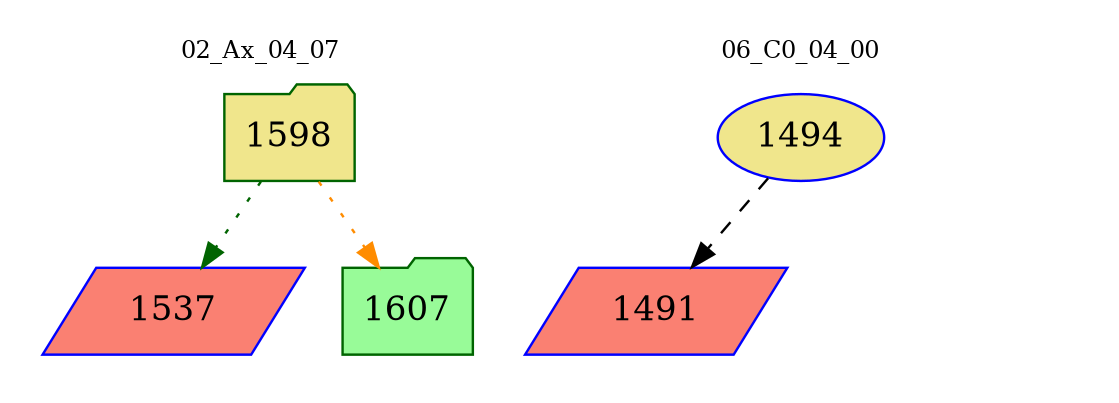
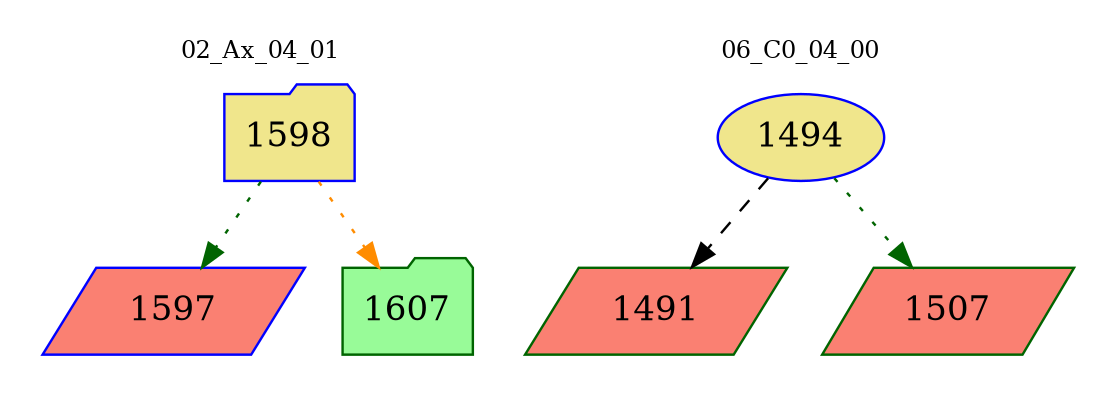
cluster "02_Ax_04_07": label "02_Ax_04_07" -> "02_Ax_04_01"
node "1598": color darkgreen -> blue
node "1537": label "1537" -> "1597"
node "1491": color blue -> darkgreen
node "1507": added
